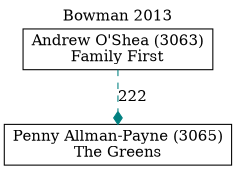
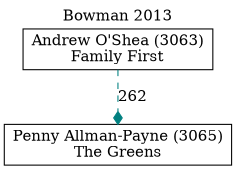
edge "Andrew O'Shea (3063) Family First" -> "Penny Allman-Payne (3065) The Greens": label "222" -> "262"
